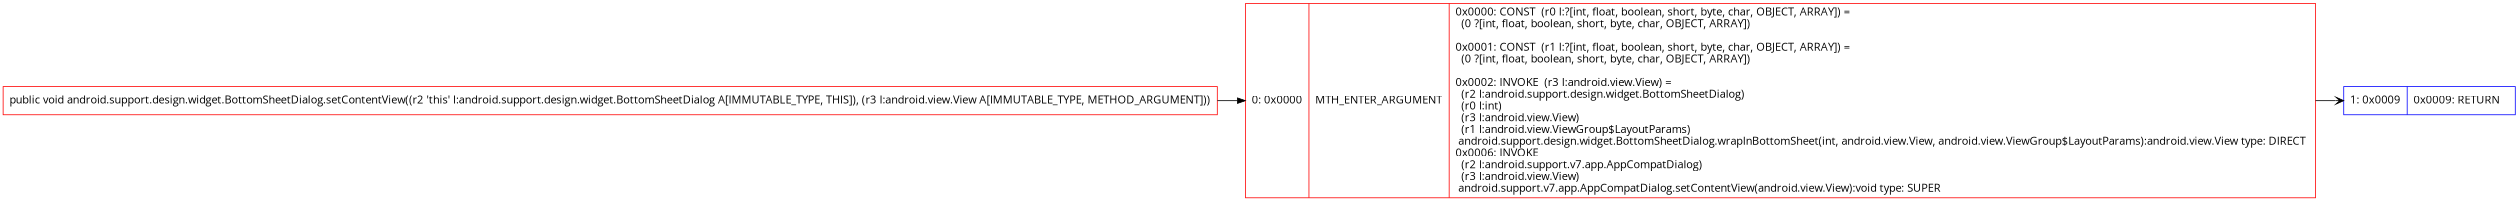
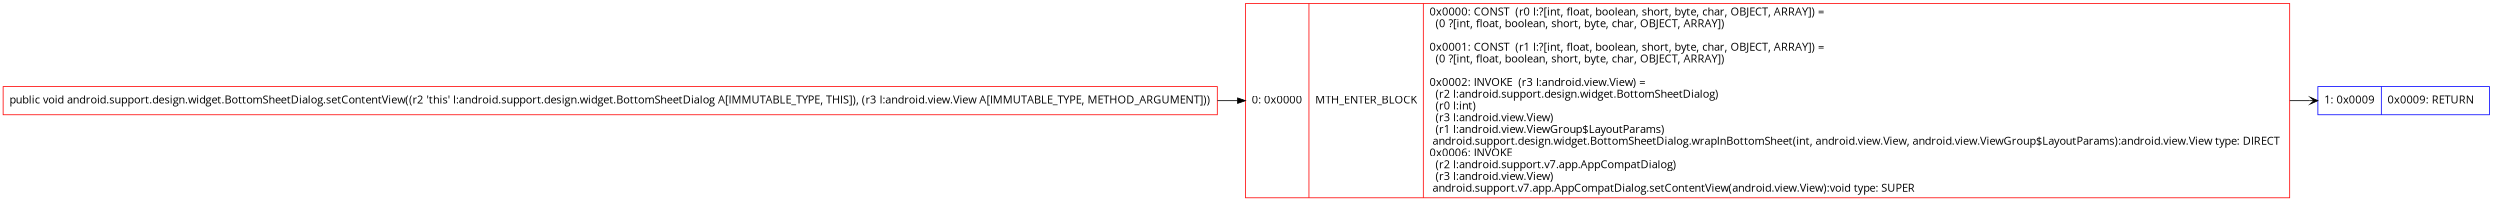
node "0: 0x0000": text "MTH_ENTER_ARGUMENT" -> "MTH_ENTER_BLOCK"
